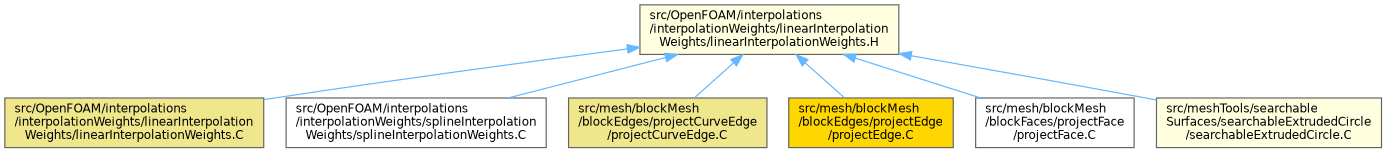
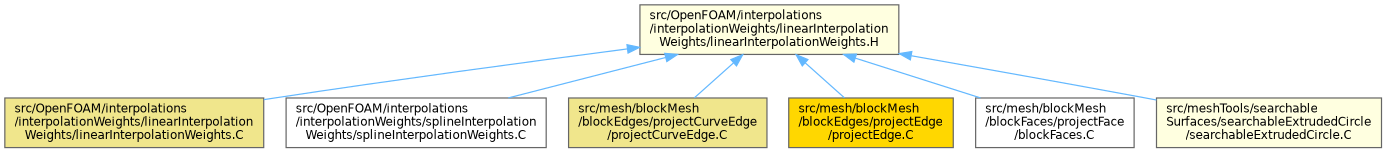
node "src/mesh/blockMesh /blockFaces/projectFace /projectFace.C": label "src/mesh/blockMesh /blockFaces/projectFace /projectFace.C" -> "src/mesh/blockMesh /blockFaces/projectFace /blockFaces.C"
